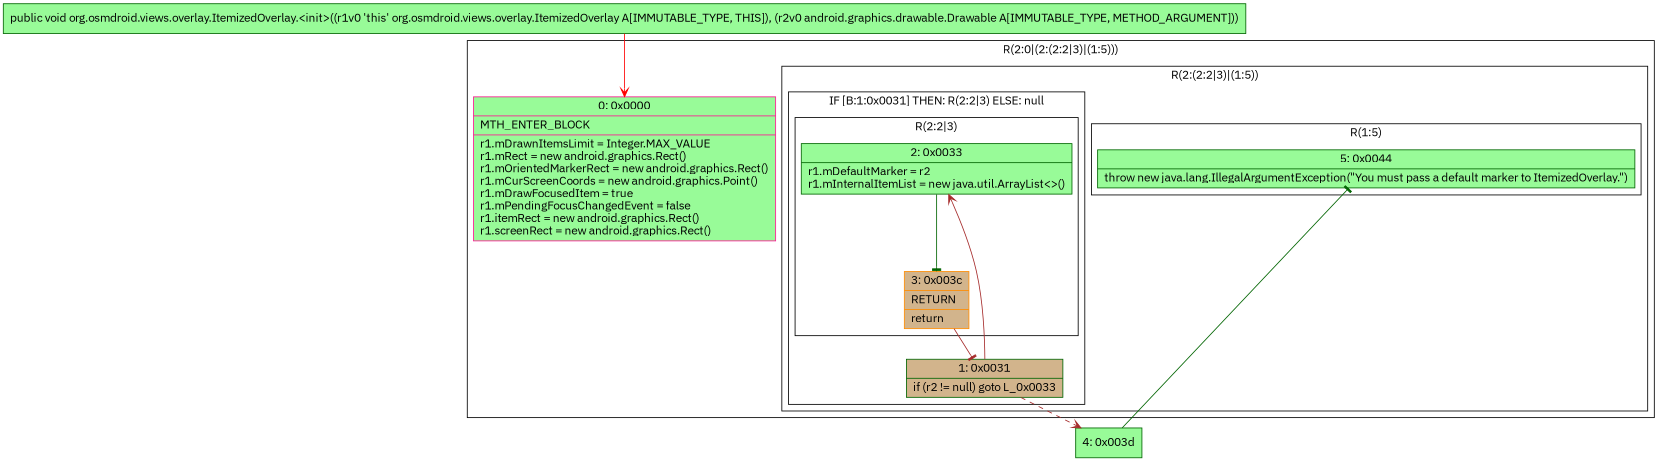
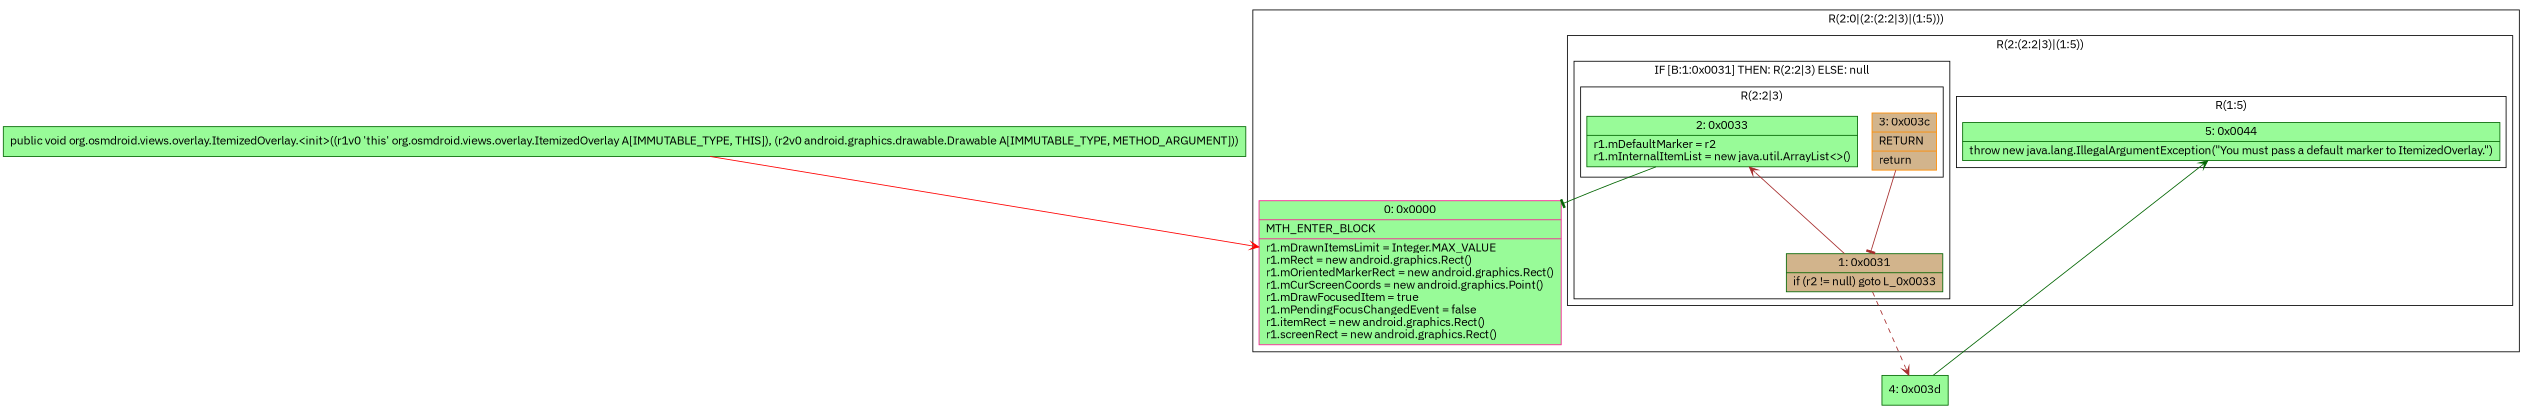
edge "2: 0x0033" -> "3: 0x003c": now "2: 0x0033" -> "0: 0x0000"
edge "4: 0x003d" -> "5: 0x0044": arrowhead tee -> vee
